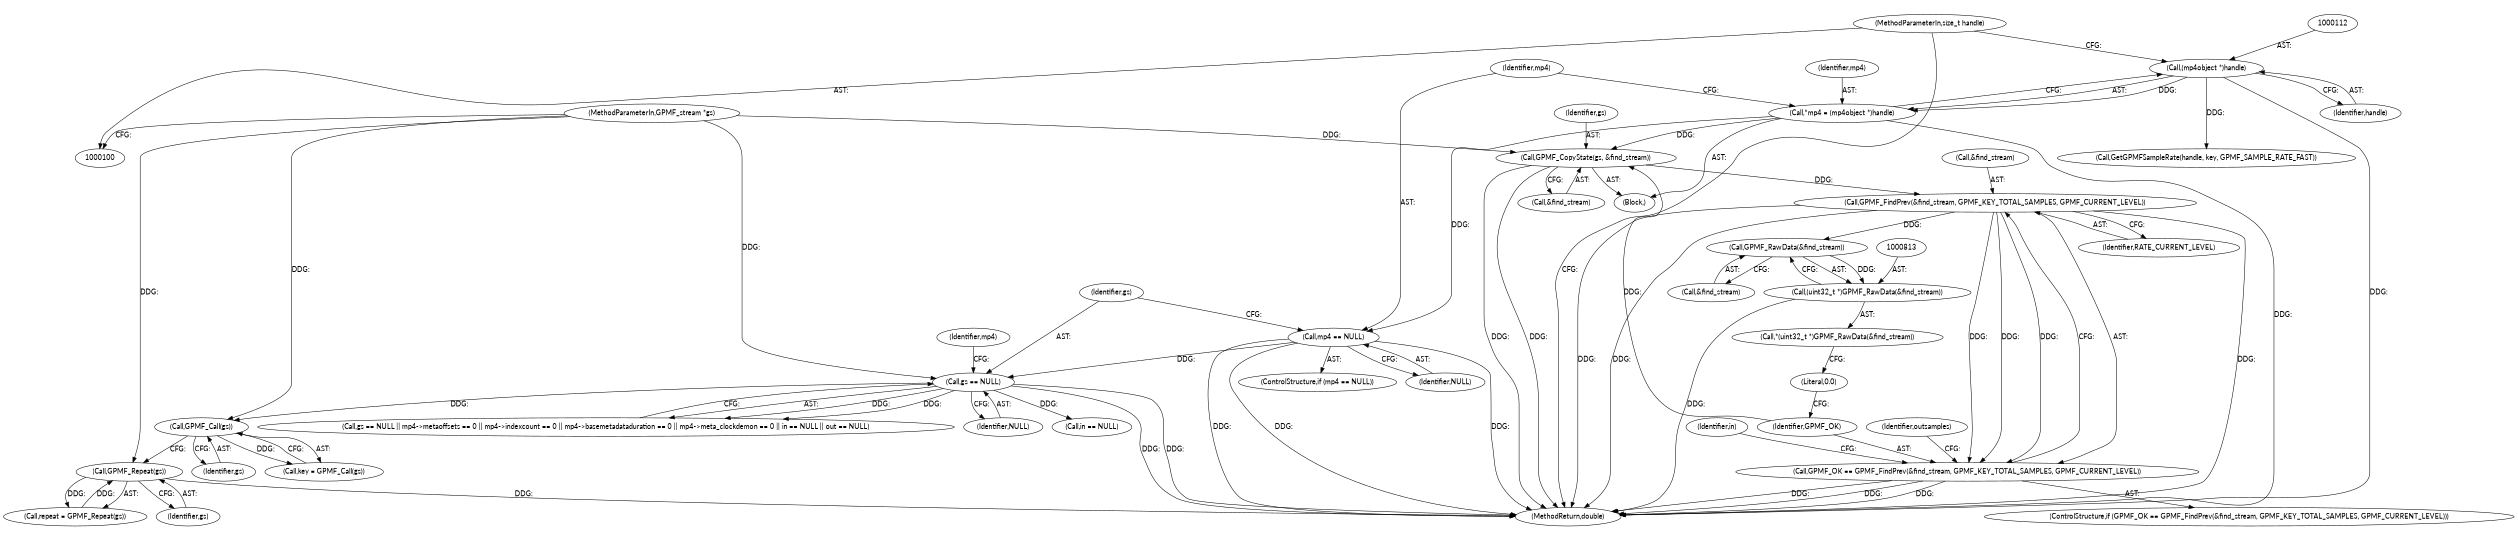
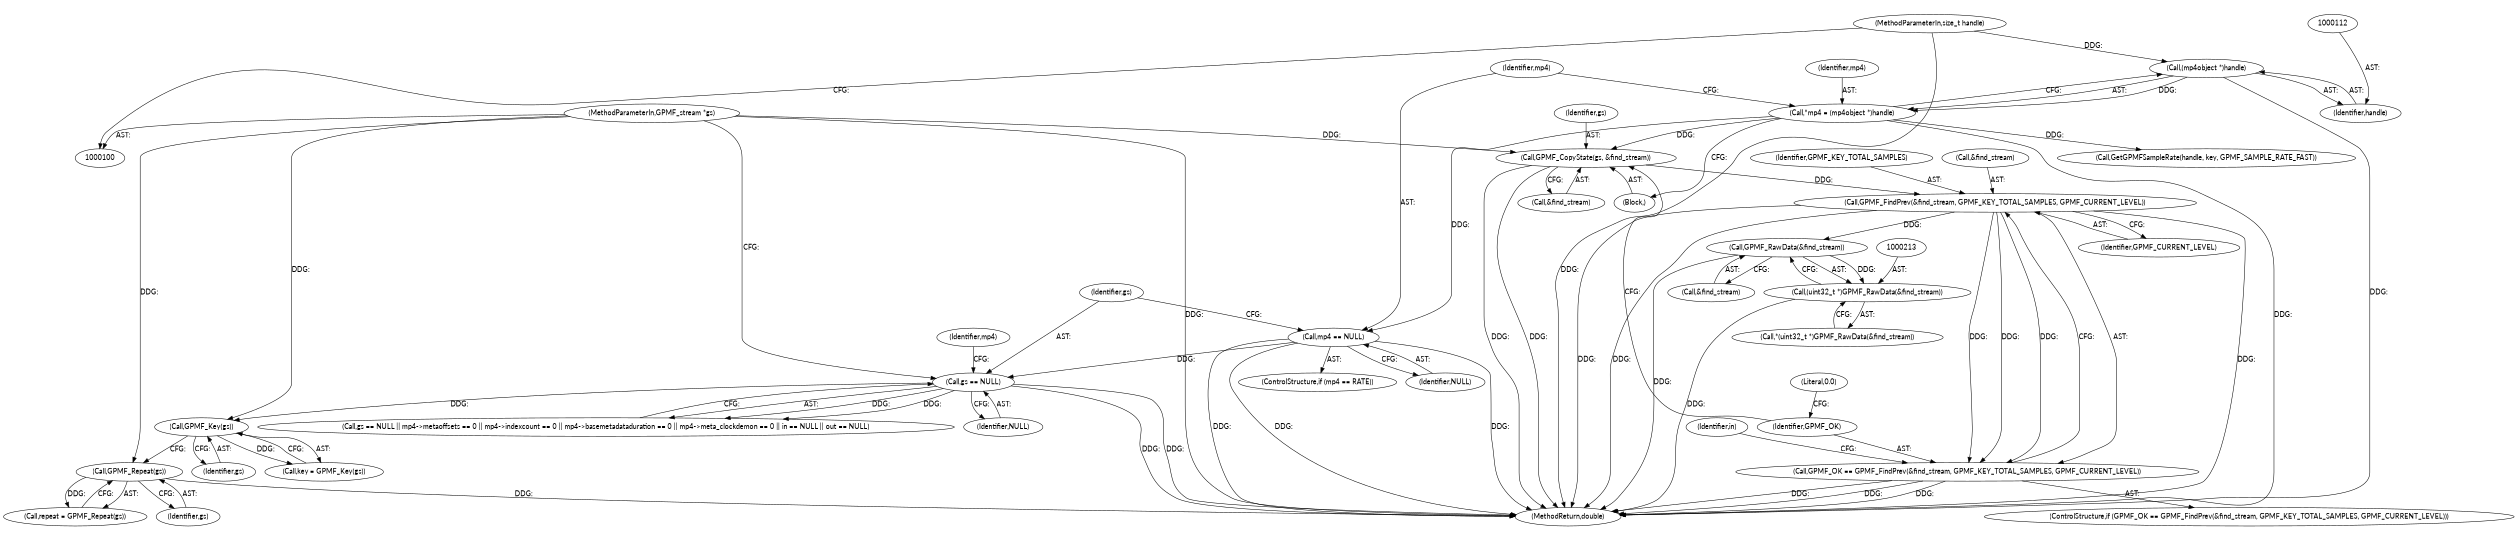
edge "1000112" -> "(Call,(mp4object *)handle)": now "1000112" -> "(Identifier,handle)"
edge "(MethodParameterIn,size_t handle)" -> "(Call,(mp4object *)handle)": label "CFG: " -> "DDG: "
edge "(MethodParameterIn,size_t handle)" -> "1000100": label "AST: " -> "CFG: "
edge "(Call,(mp4object *)handle)" -> "(Identifier,handle)": label "CFG: " -> "AST: "
edge "(Call,(mp4object *)handle)" -> "(Call,GetGPMFSampleRate(handle, key, GPMF_SAMPLE_RATE_FAST))": now "(Call,*mp4 = (mp4object *)handle)" -> "(Call,GetGPMFSampleRate(handle, key, GPMF_SAMPLE_RATE_FAST))"
edge "(MethodParameterIn,GPMF_stream *gs)" -> "1000100": label "CFG: " -> "AST: "
edge "(Call,*mp4 = (mp4object *)handle)" -> "(Block,)": label "AST: " -> "CFG: "
node "(Identifier,GPMF_KEY_TOTAL_SAMPLES)": added
edge "(Call,GPMF_CopyState(gs, &find_stream))" -> "(Block,)": reversed
edge "(MethodParameterIn,GPMF_stream *gs)" -> "(Call,gs == NULL)": label "DDG: " -> "CFG: "
node "1000813": label "1000813" -> "1000213"
node "(Identifier,RATE_CURRENT_LEVEL)": label "(Identifier,RATE_CURRENT_LEVEL)" -> "(Identifier,GPMF_CURRENT_LEVEL)"
edge "(MethodParameterIn,GPMF_stream *gs)" -> "(MethodReturn,double)": added, label "DDG:"
edge "(MethodParameterIn,size_t handle)" -> "(MethodReturn,double)": label "CFG: " -> "DDG: "
edge "(Identifier,GPMF_OK)" -> "(Call,GPMF_CopyState(gs, &find_stream))": label "DDG: " -> "CFG: "
edge "(Call,*(uint32_t *)GPMF_RawData(&find_stream))" -> "(Literal,0.0)": now "(Call,*(uint32_t *)GPMF_RawData(&find_stream))" -> "(Call,(uint32_t *)GPMF_RawData(&find_stream))"
edge "(Call,GPMF_RawData(&find_stream))" -> "(MethodReturn,double)": added, label "DDG:"
node "(ControlStructure,if (mp4 == NULL))": label "(ControlStructure,if (mp4 == NULL))" -> "(ControlStructure,if (mp4 == RATE))"
node "(Call,GPMF_Call(gs))": label "(Call,GPMF_Call(gs))" -> "(Call,GPMF_Key(gs))"
node "(Call,in == NULL)": removed
node "(Identifier,outsamples)": removed
node "(Call,key = GPMF_Call(gs))": label "(Call,key = GPMF_Call(gs))" -> "(Call,key = GPMF_Key(gs))"
edge "(Call,repeat = GPMF_Repeat(gs))" -> "(Call,GPMF_Repeat(gs))": label "DDG: " -> "CFG: "
